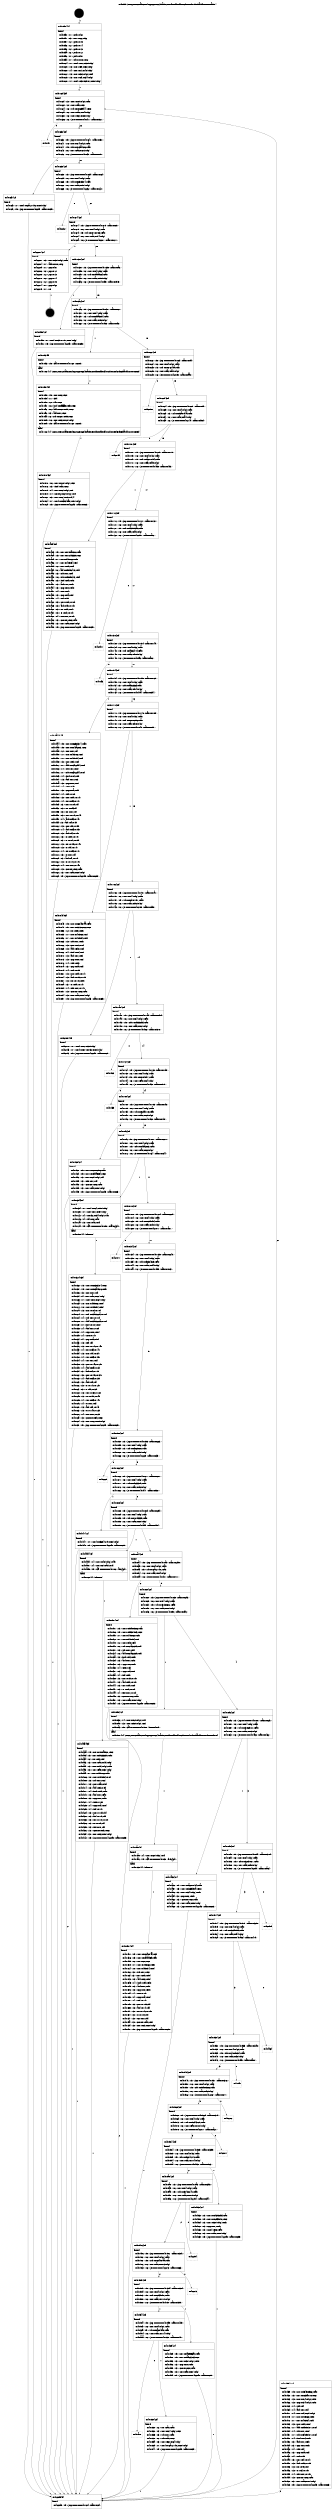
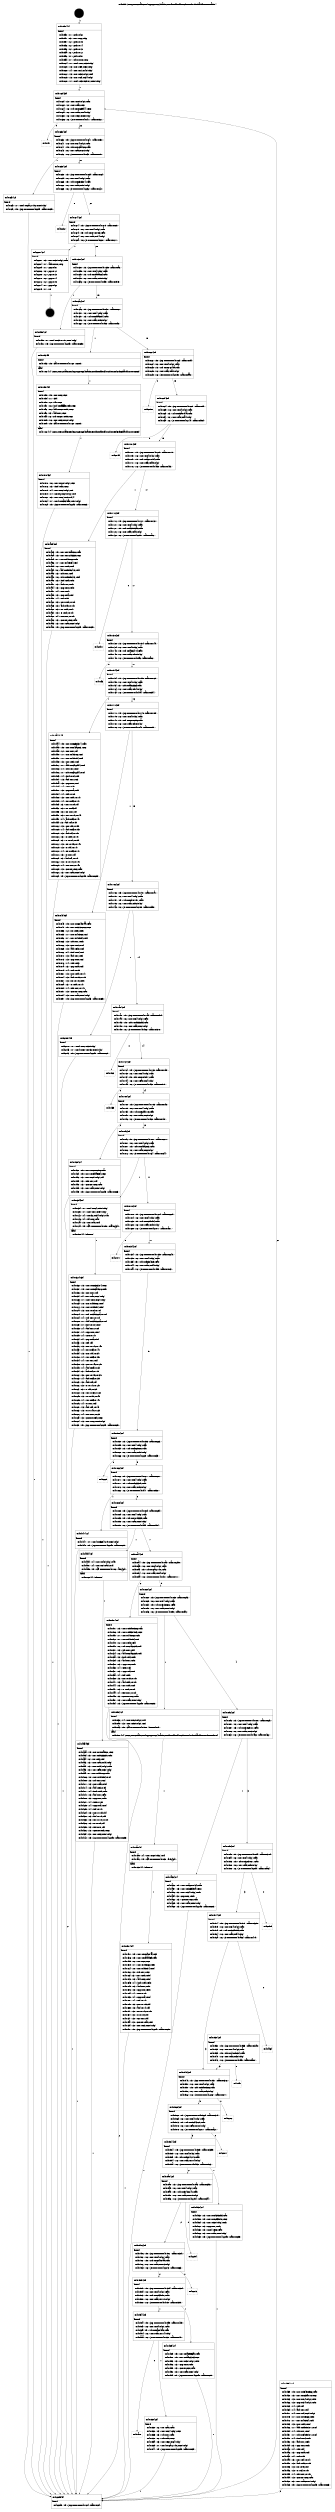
edge "0x401914 [28]" -> "0x401930 [28]": now "0x401914 [28]" -> "0x40194c [28]"
